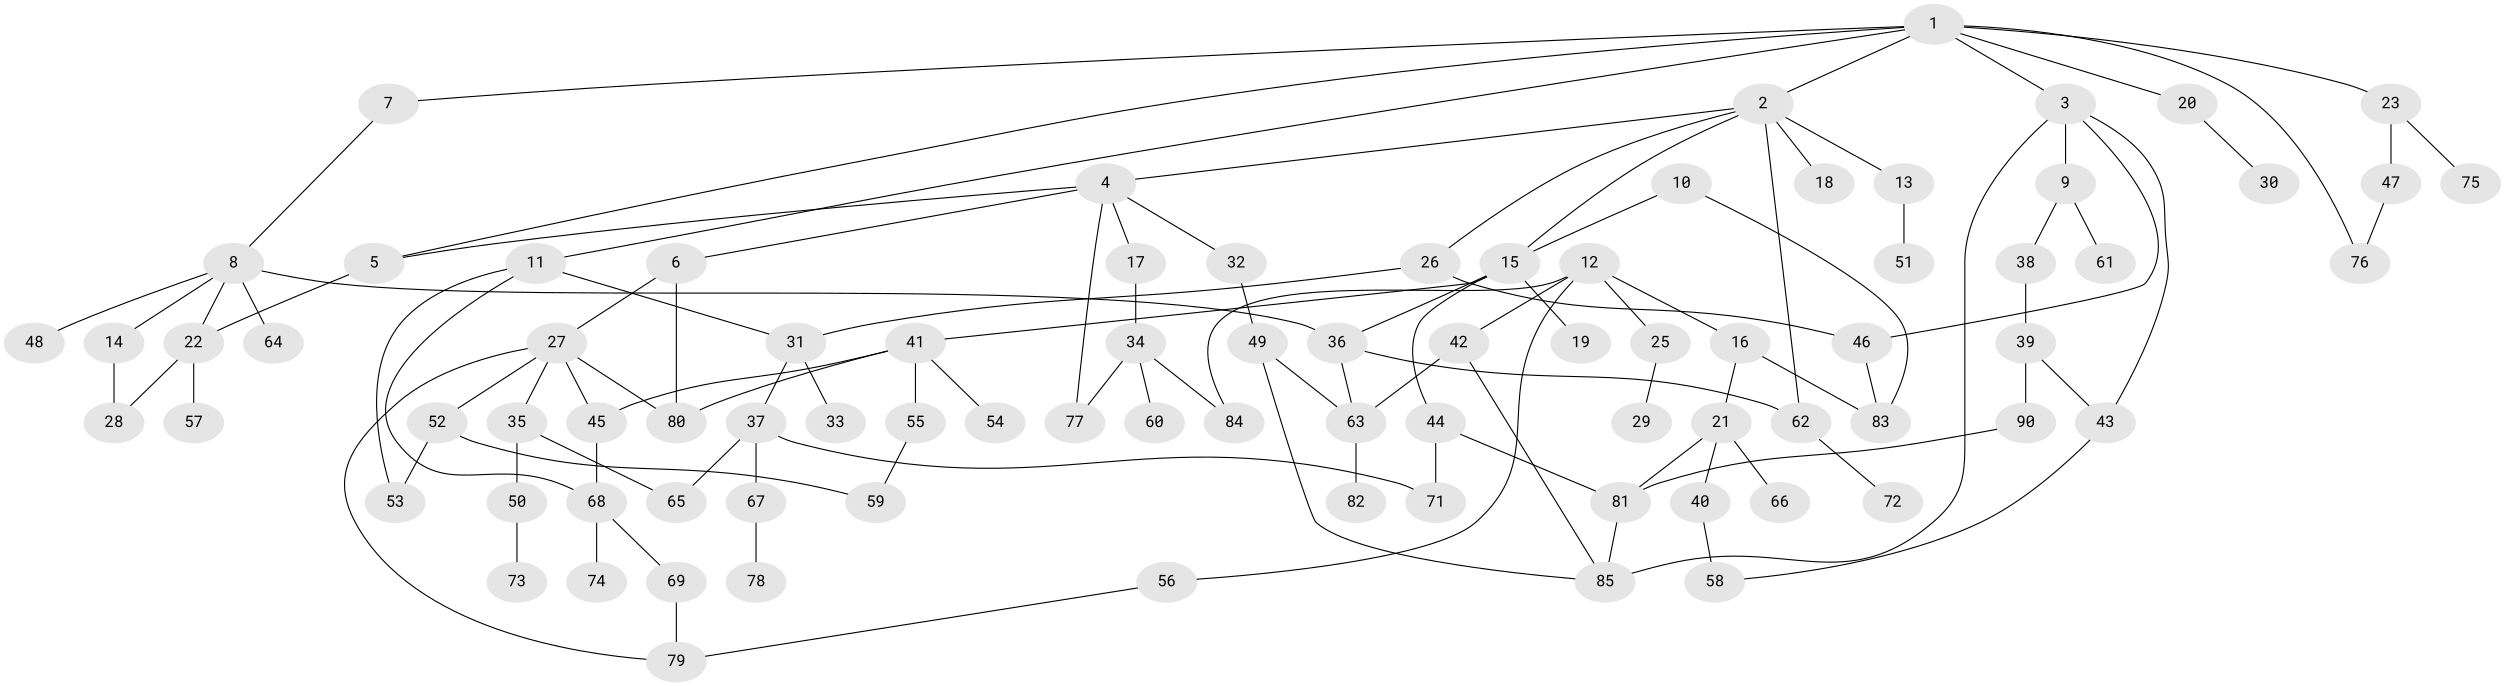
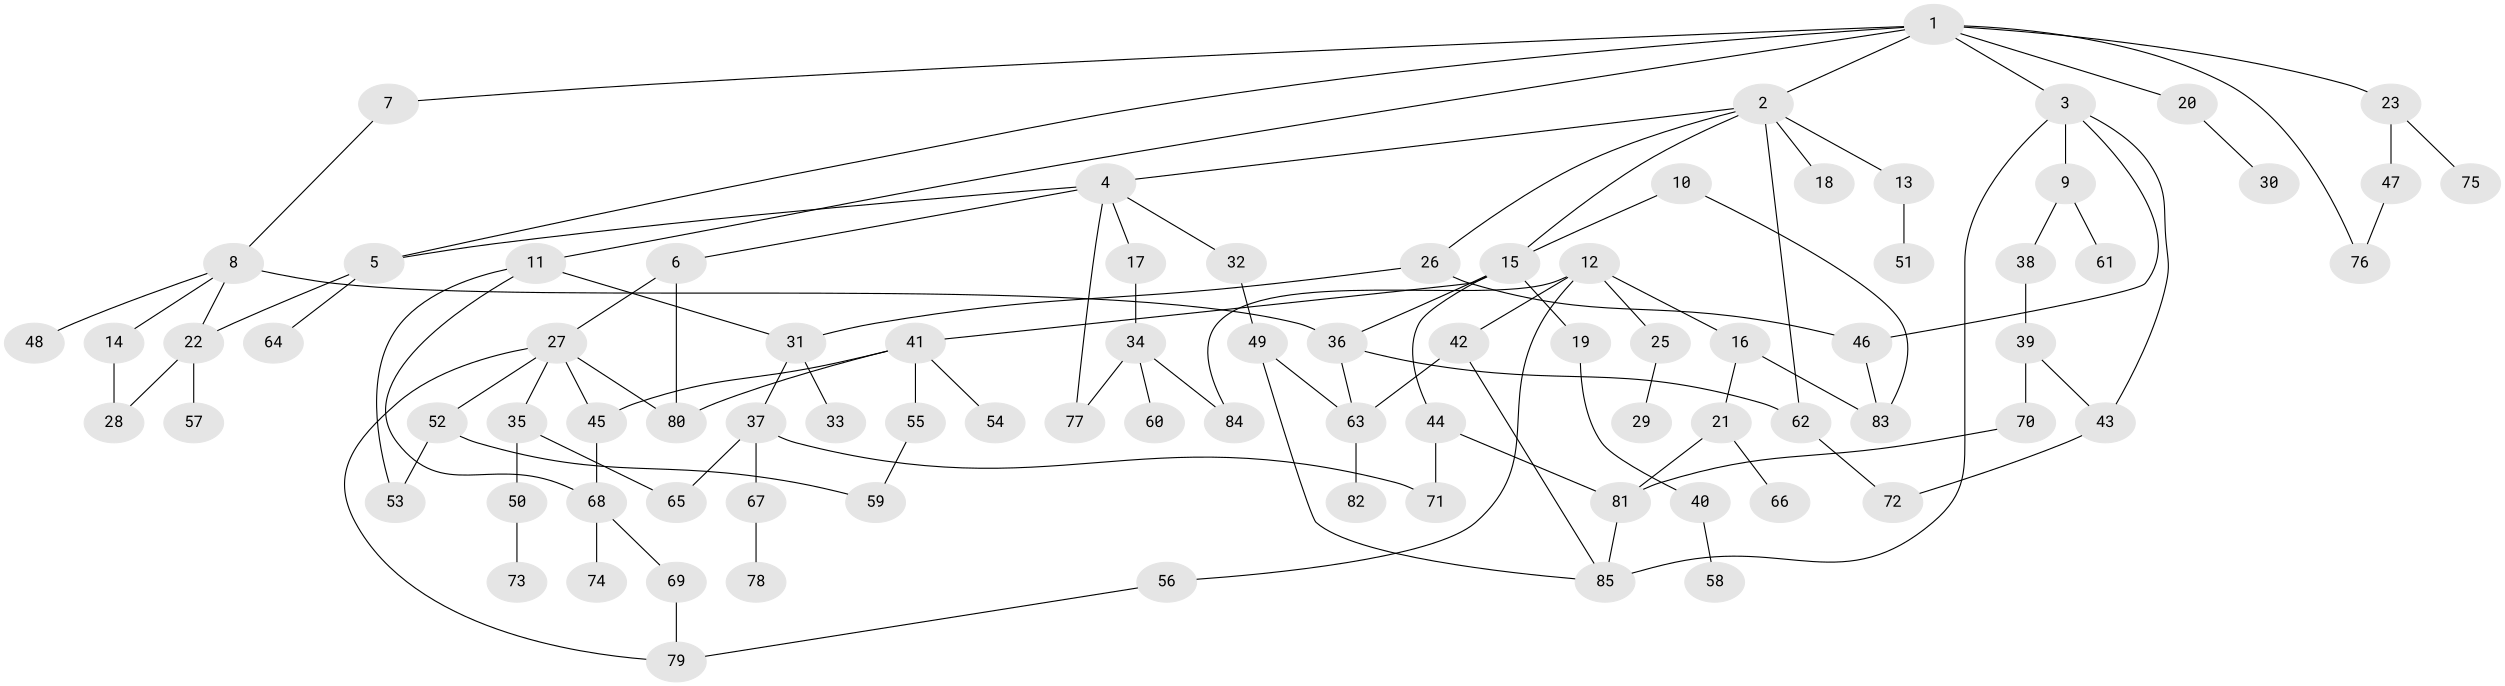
edge "8" -- "64": now "5" -- "64"
node "90": label "90" -> "70"
edge "21" -- "40": now "19" -- "40"
edge "43" -- "58": now "43" -- "72"
